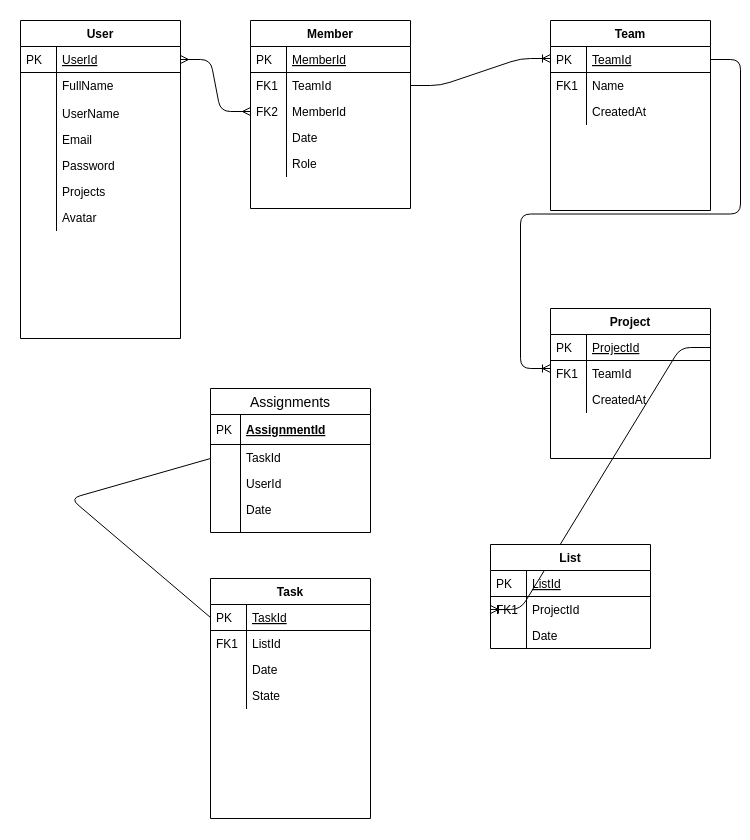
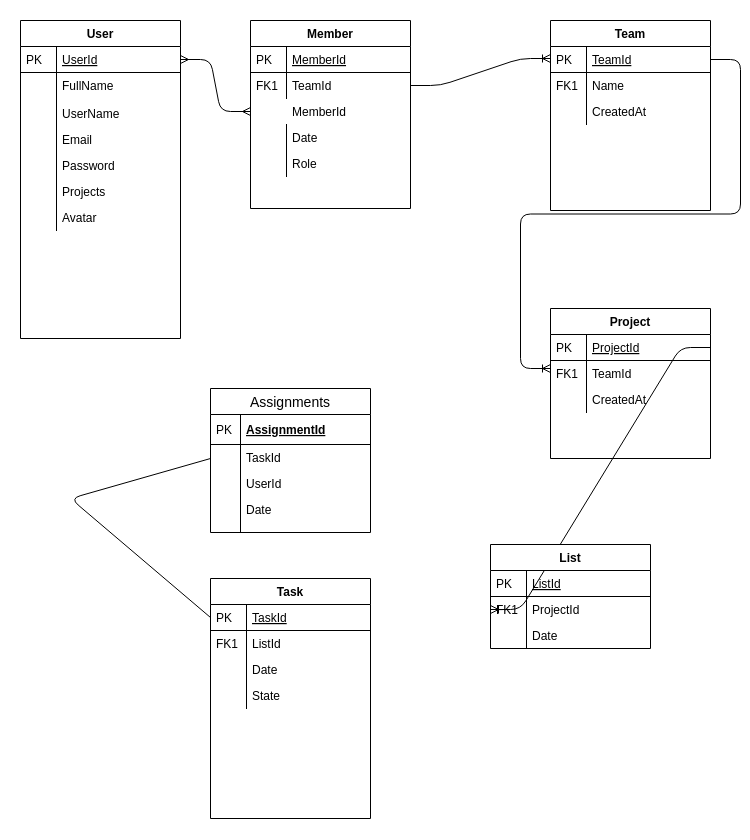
node "FK2": removed
